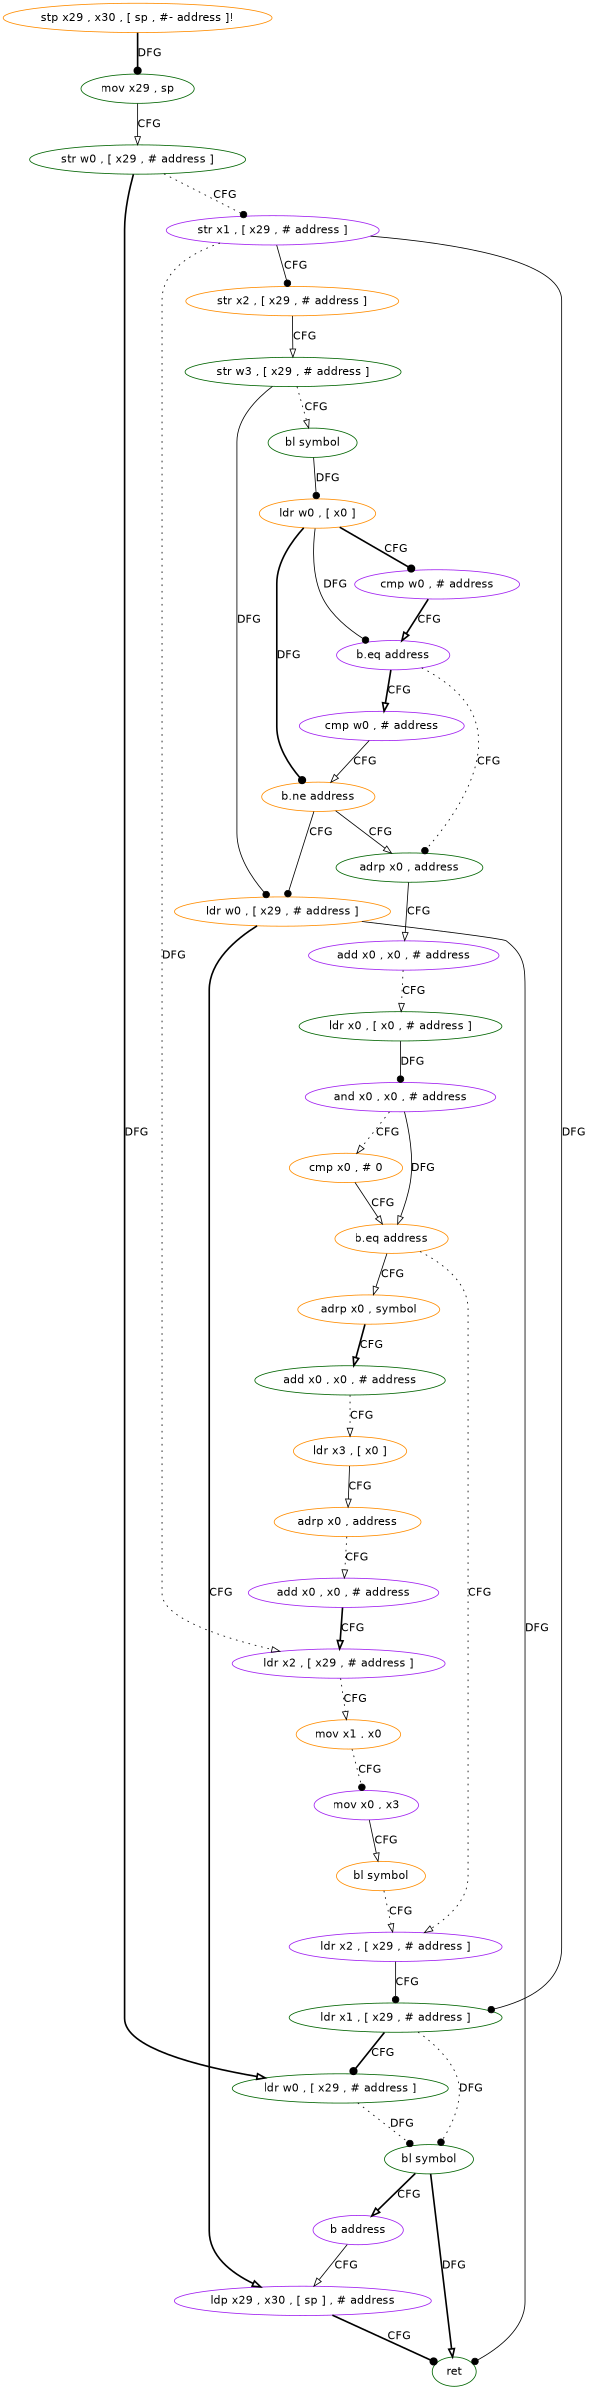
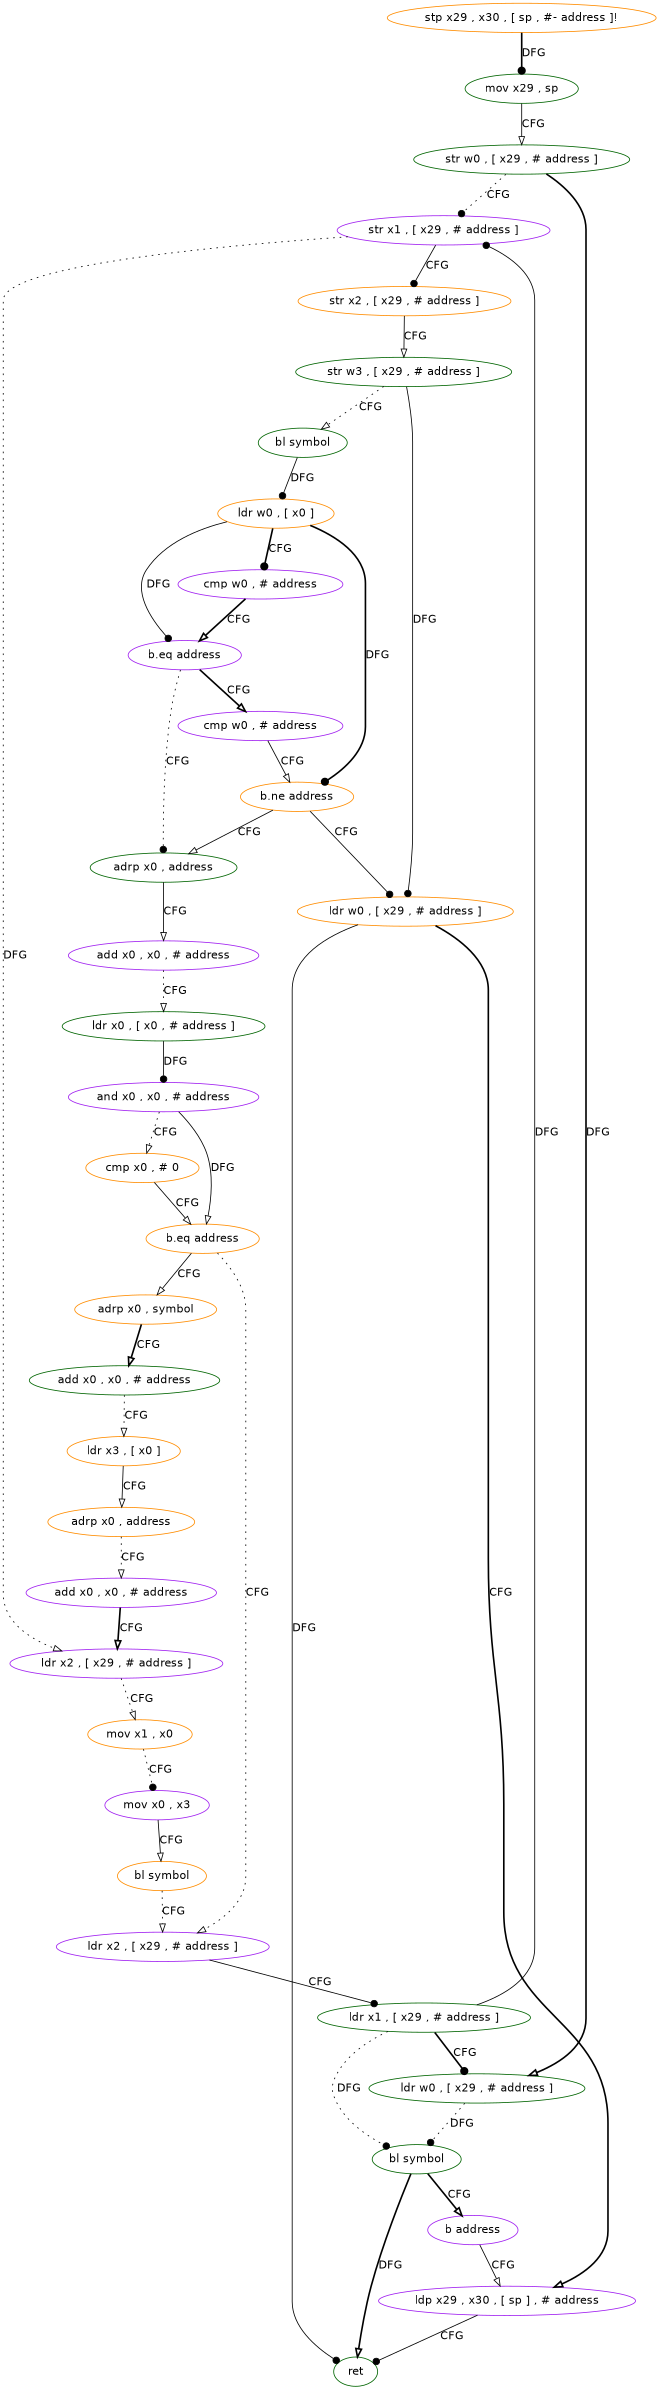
edge "str x1 , [ x29 , # address ]" -> "ldr x1 , [ x29 , # address ]": reversed
edge "ldp x29 , x30 , [ sp ] , # address" -> "ret": style bold -> solid
